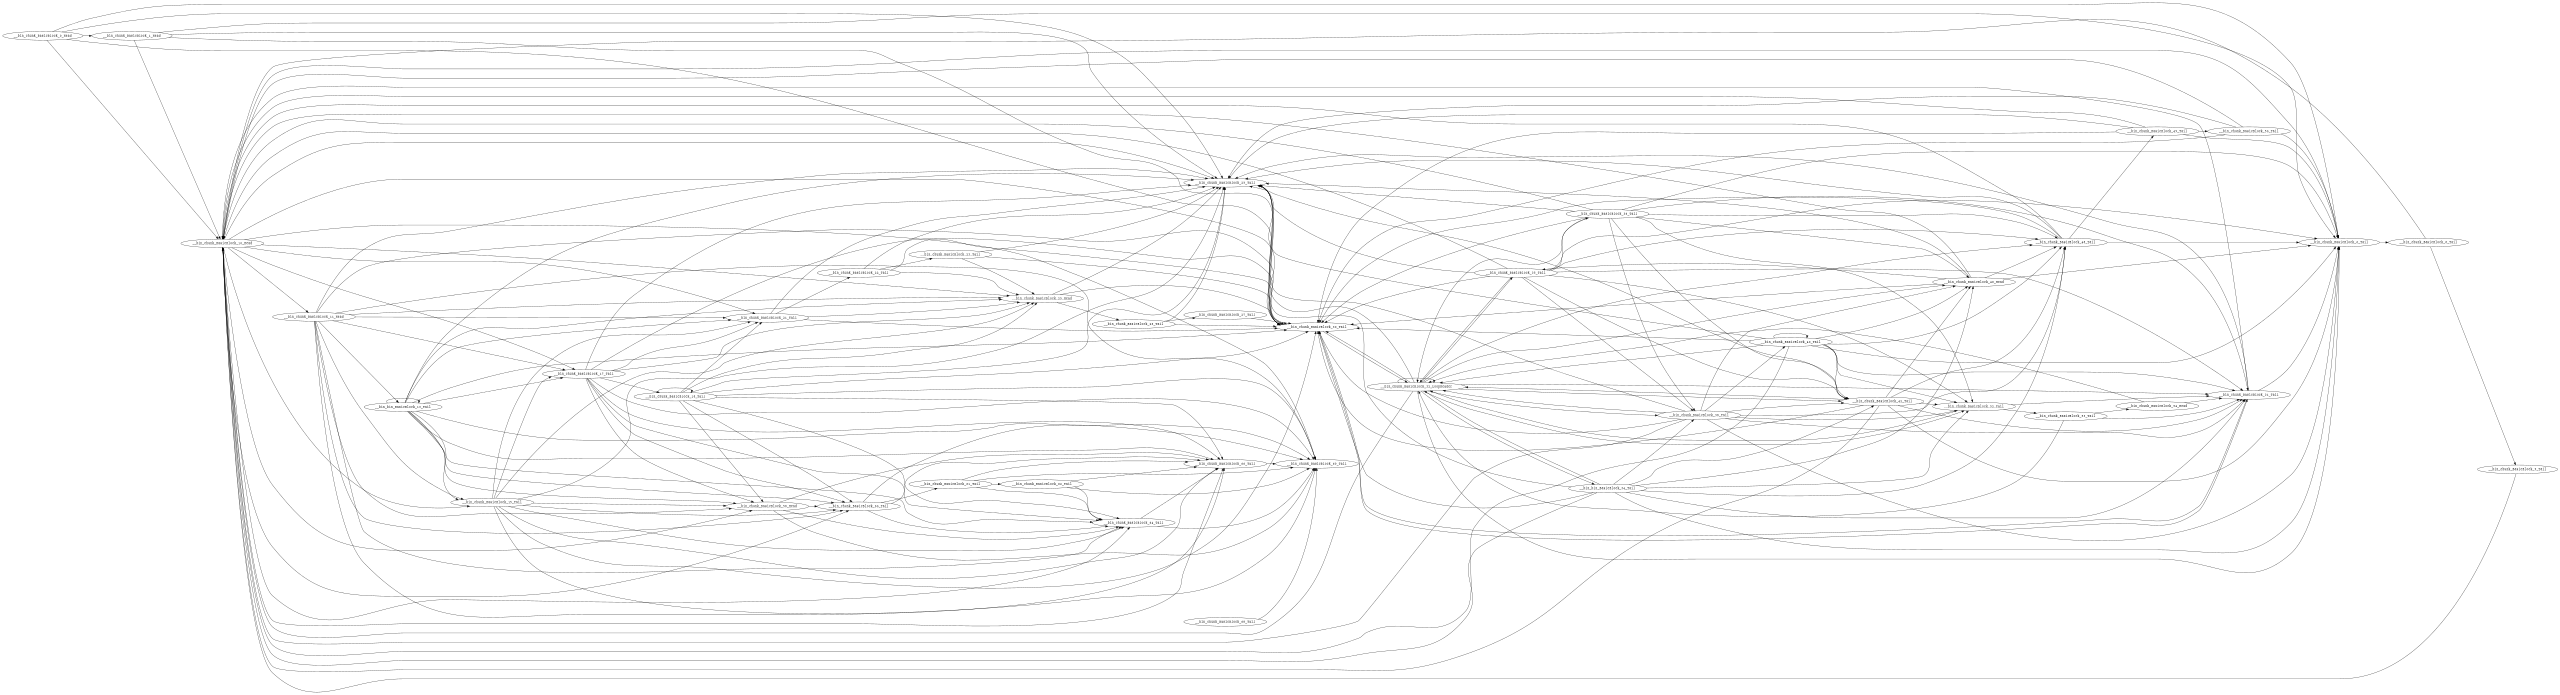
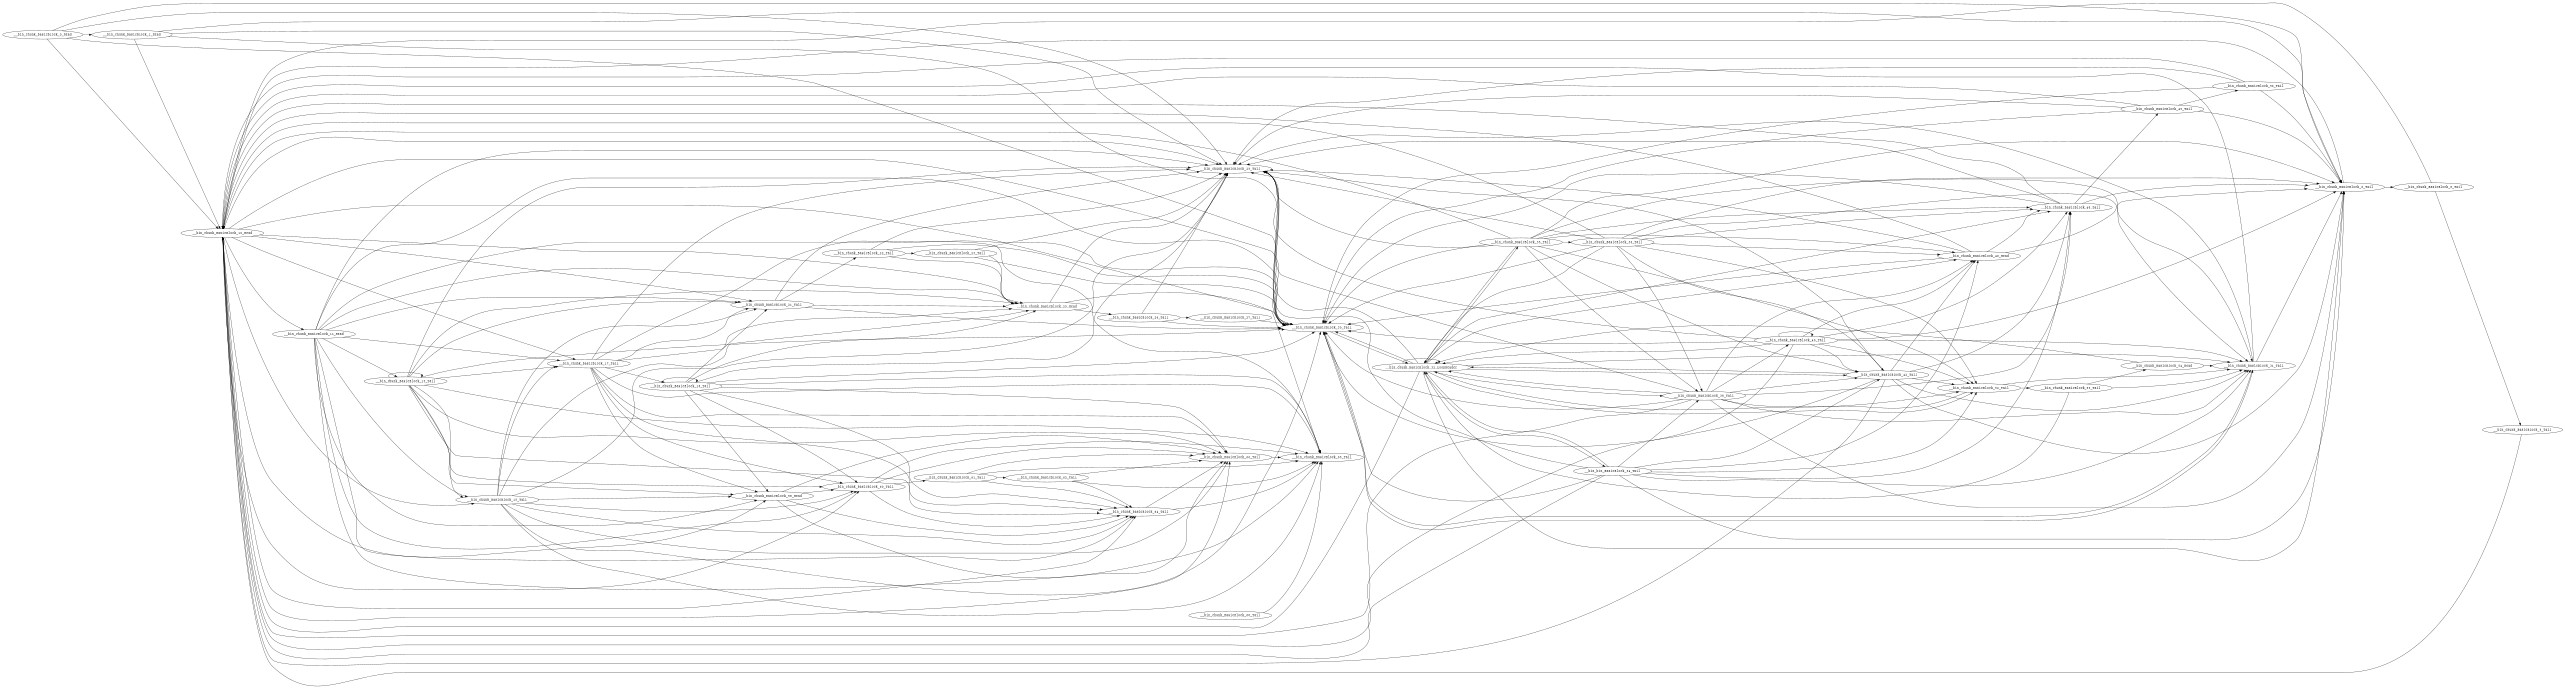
edge "__bin_chunk_BasicBlock_46_Head" -> "__bin_chunk_BasicBlock_35_Tail": reversed
node "__bin_bin_BasicBlock_13_Tail": label "__bin_bin_BasicBlock_13_Tail" -> "__bin_chunk_BasicBlock_13_Tail"
